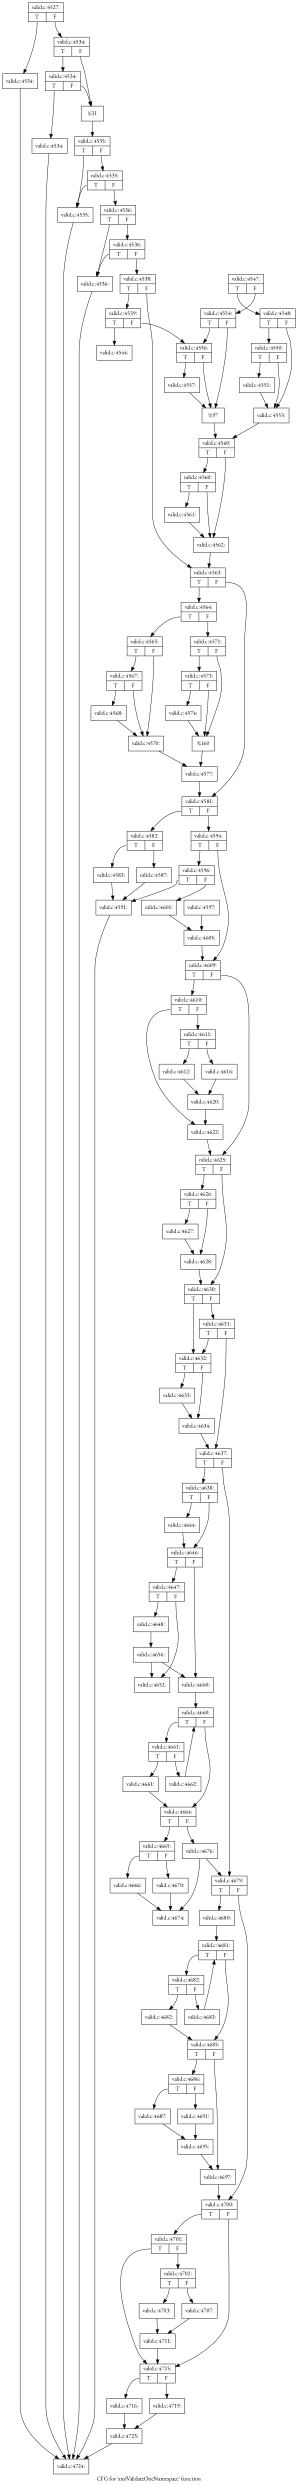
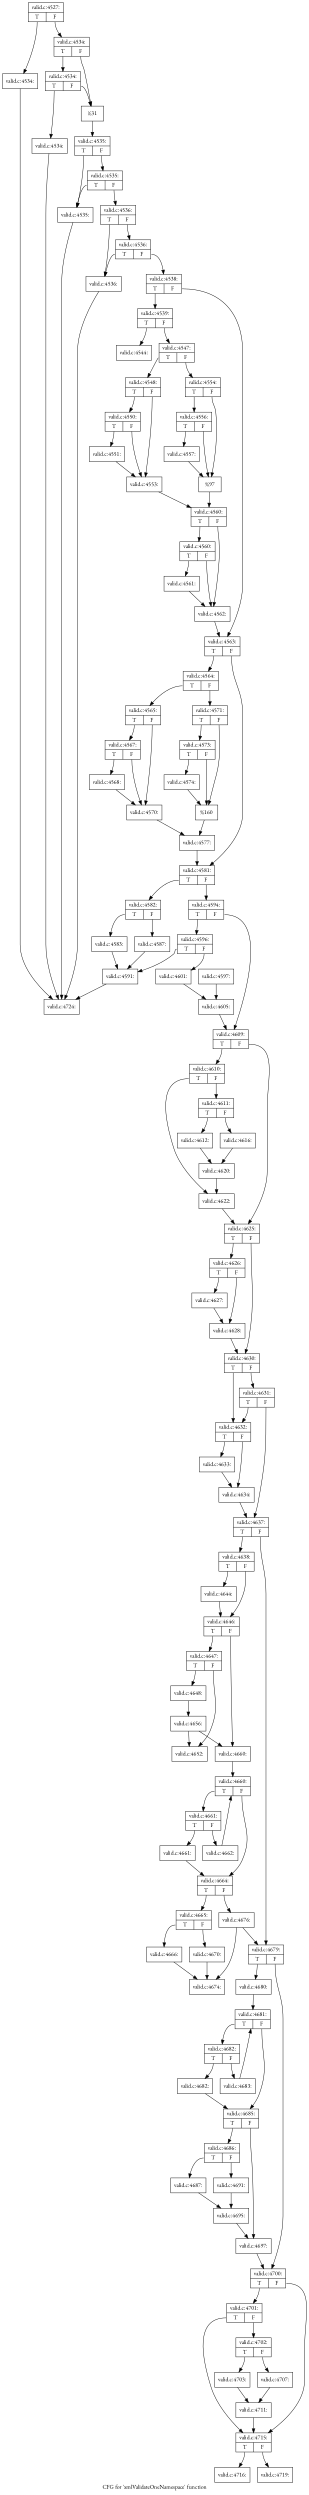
edge "valid.c:4539:" -> "valid.c:4556:": now "valid.c:4539:" -> "valid.c:4547:"
node "valid.c:4723:": removed
